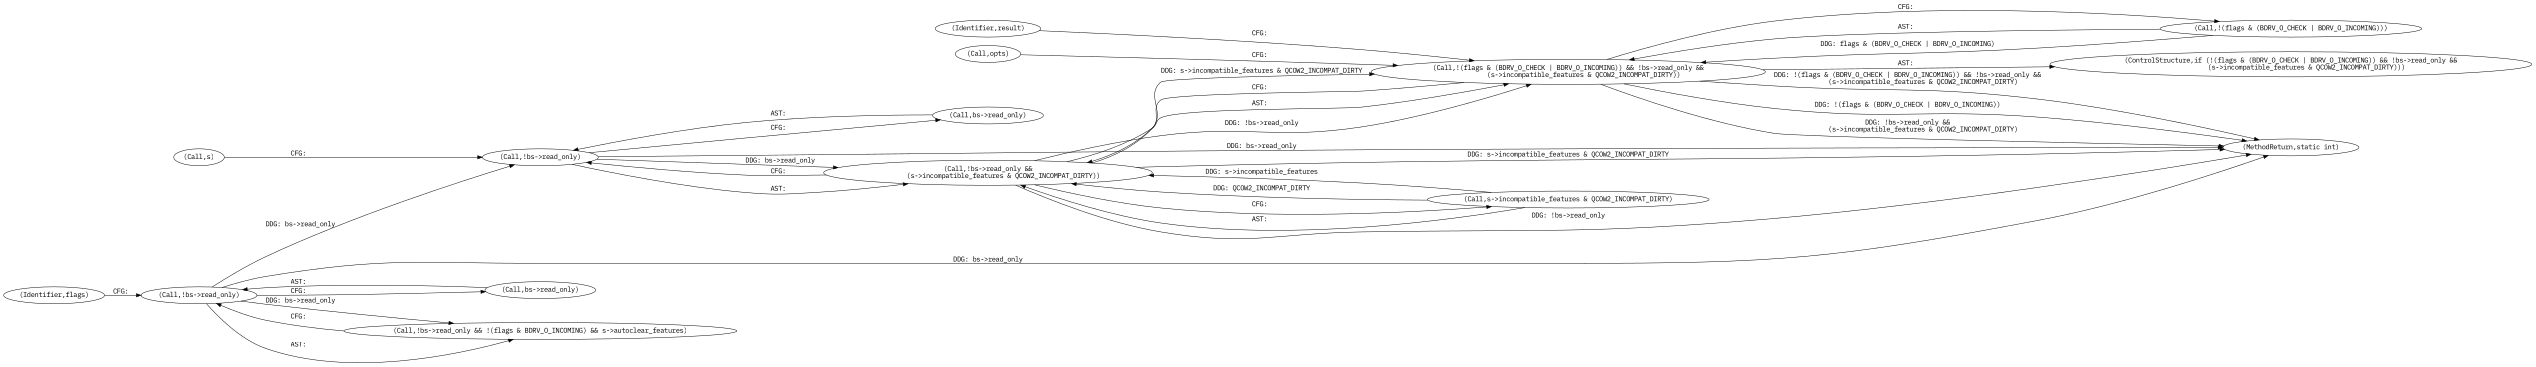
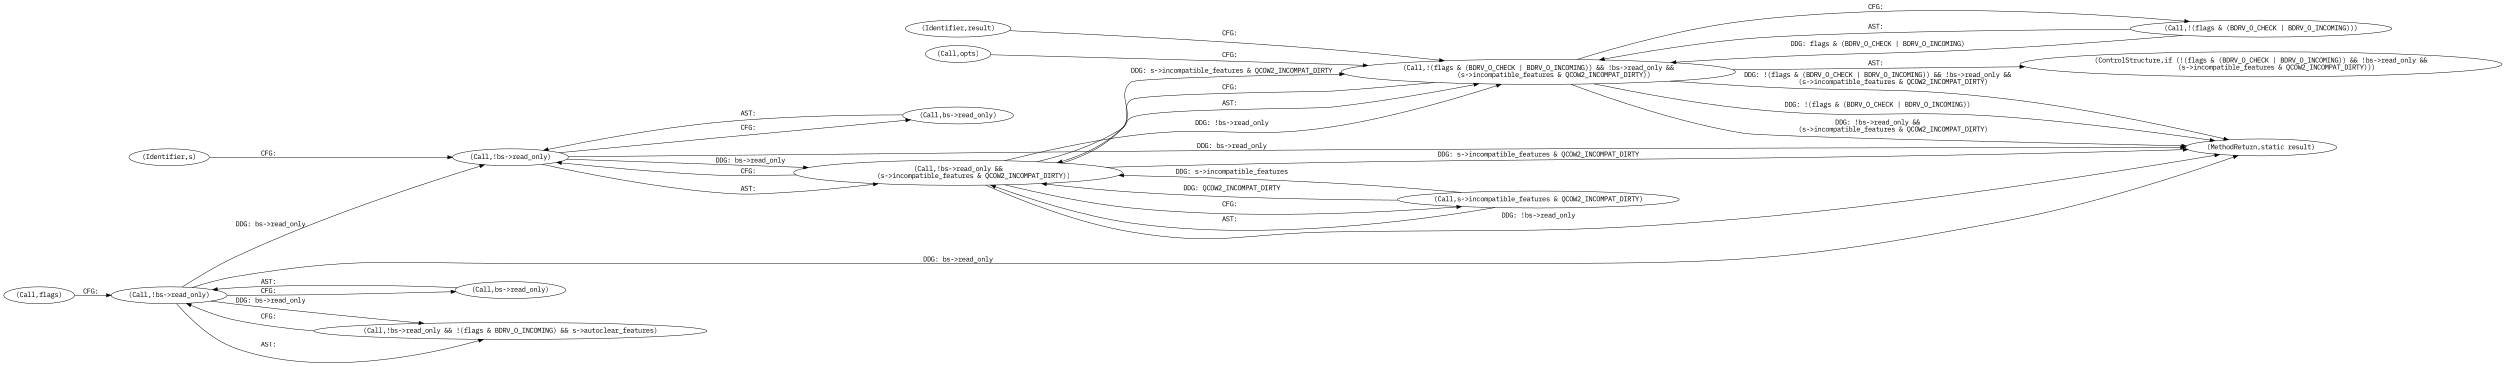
node "(MethodReturn,static int)": label "(MethodReturn,static int)" -> "(MethodReturn,static result)"
node "(Call,s)": label "(Call,s)" -> "(Identifier,s)"
node "(Identifier,flags)": label "(Identifier,flags)" -> "(Call,flags)"
